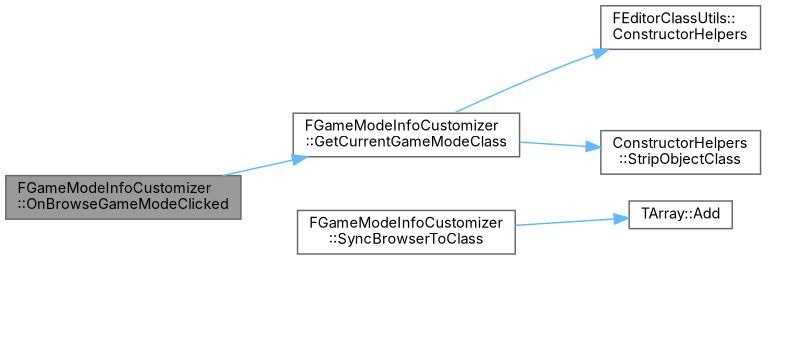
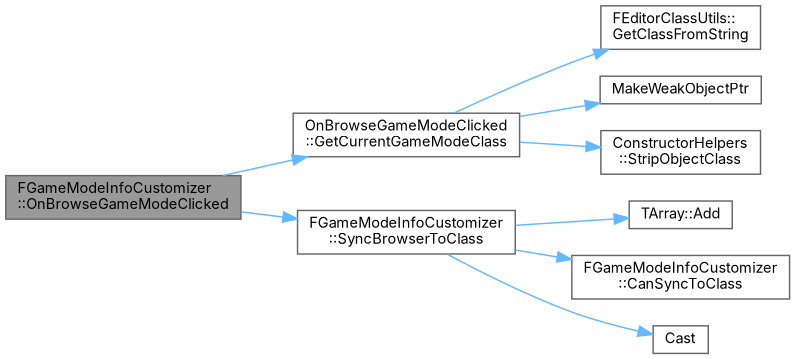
node "FEditorClassUtils:: ConstructorHelpers": label "FEditorClassUtils:: ConstructorHelpers" -> "FEditorClassUtils:: GetClassFromString"
node "MakeWeakObjectPtr": added
node "FGameModeInfoCustomizer ::GetCurrentGameModeClass": label "FGameModeInfoCustomizer ::GetCurrentGameModeClass" -> "OnBrowseGameModeClicked ::GetCurrentGameModeClass"
edge "FGameModeInfoCustomizer ::OnBrowseGameModeClicked" -> "FGameModeInfoCustomizer ::SyncBrowserToClass": added
node "FGameModeInfoCustomizer ::CanSyncToClass": added
node "Cast": added
